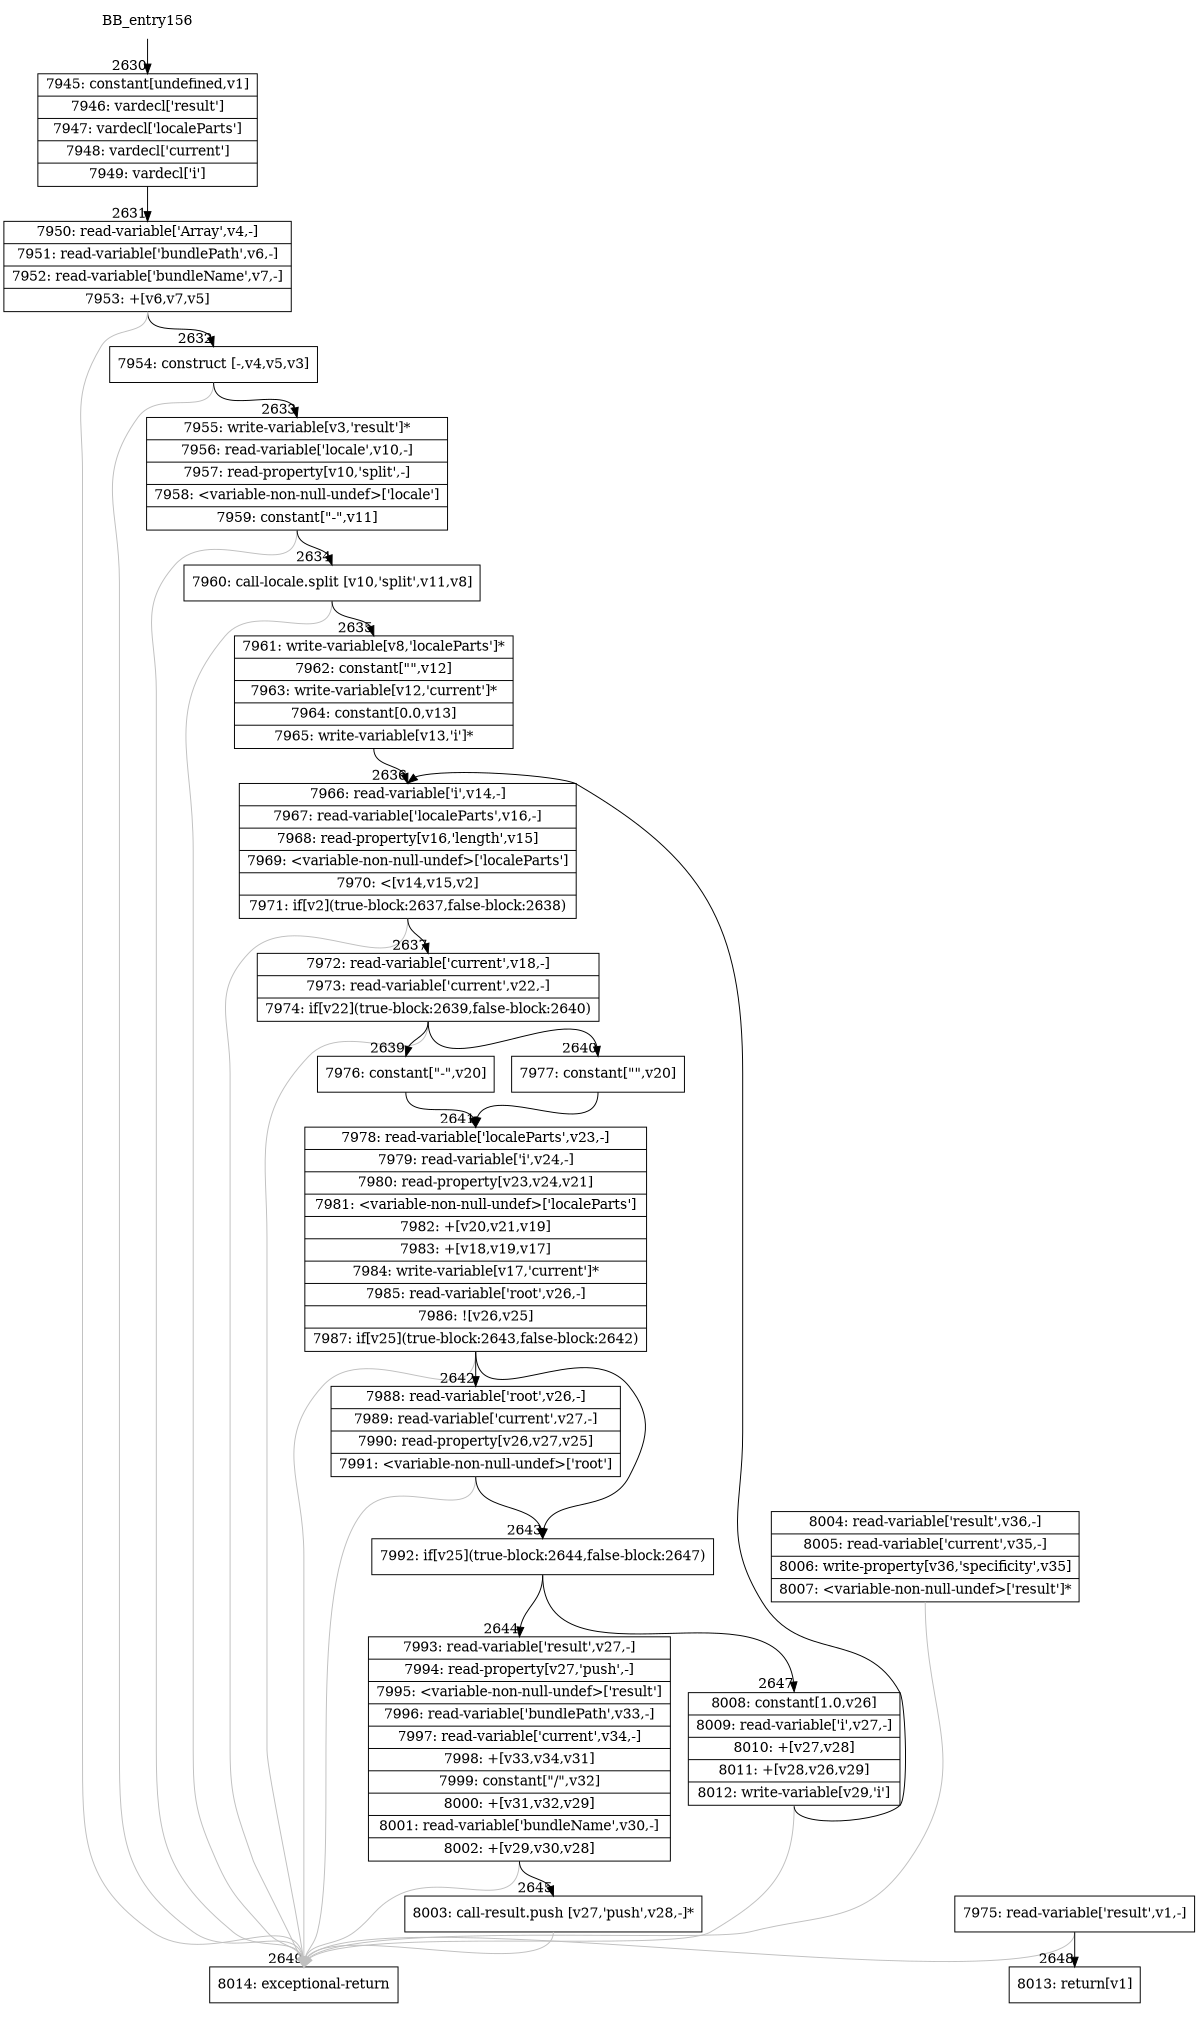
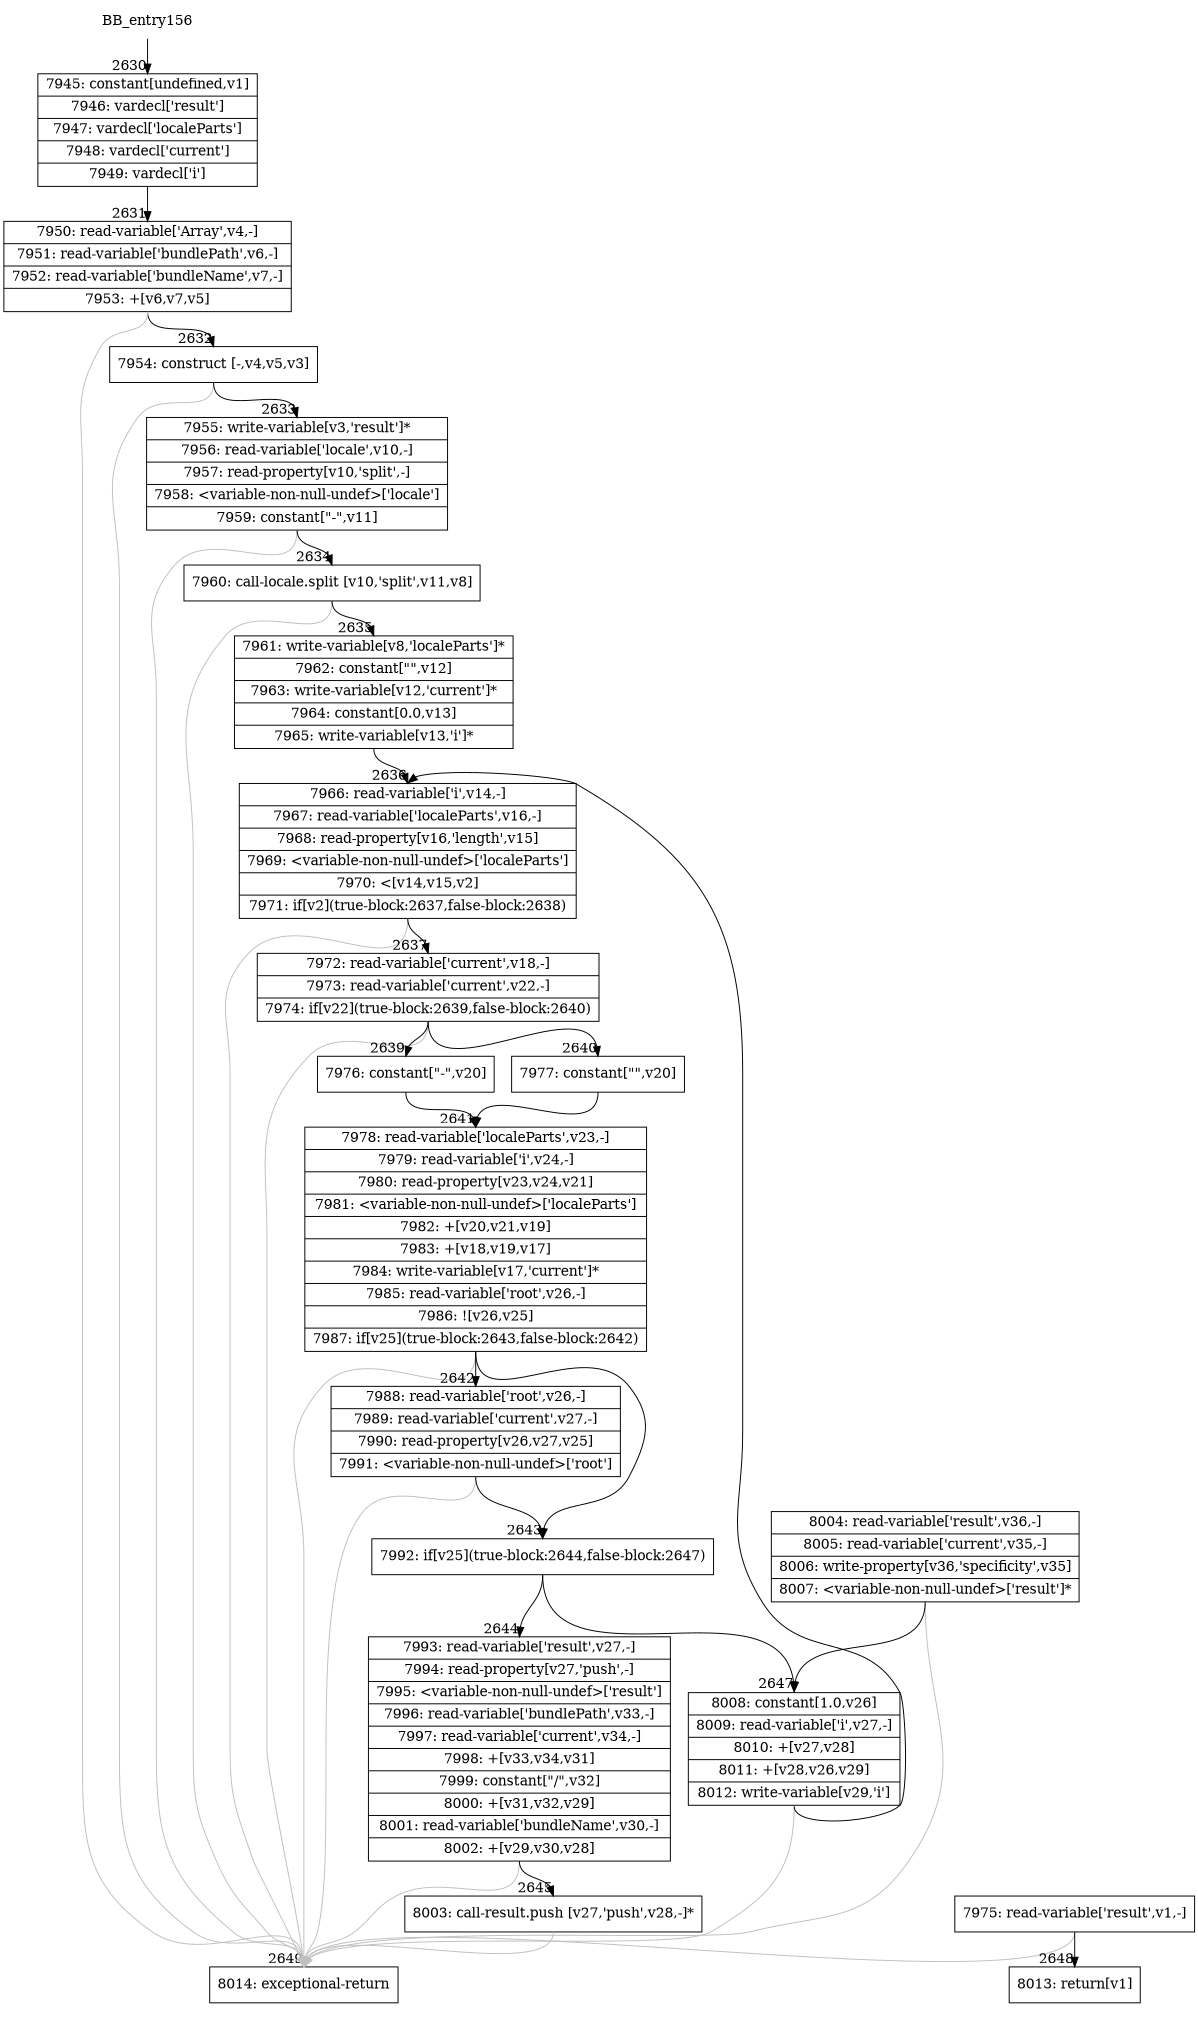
edge "8004: read-variable['result',v36,-]" -> "8008: constant[1.0,v26]": added
